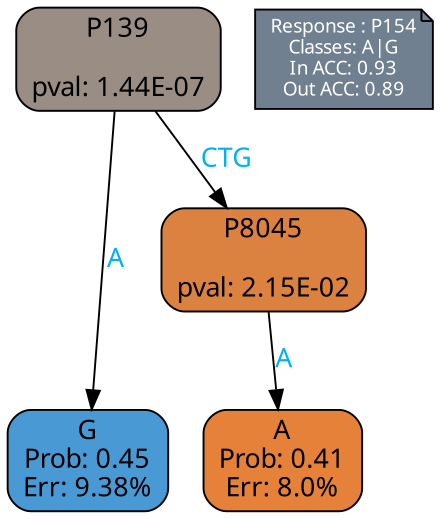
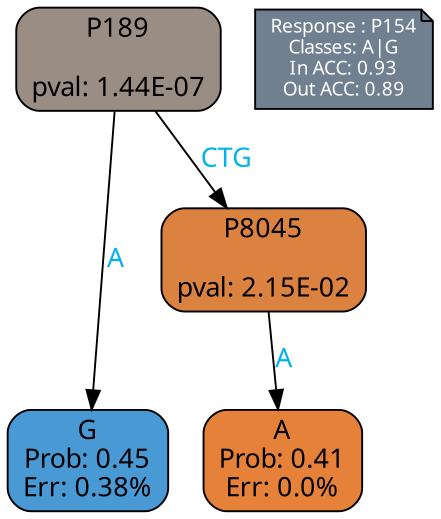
node "P139 pval: 1.44E-07": label "P139 pval: 1.44E-07" -> "P189 pval: 1.44E-07"
node "G Prob: 0.45 Err: 9.38%": label "G Prob: 0.45 Err: 9.38%" -> "G Prob: 0.45 Err: 0.38%"
node "A Prob: 0.41 Err: 8.0%": label "A Prob: 0.41 Err: 8.0%" -> "A Prob: 0.41 Err: 0.0%"
